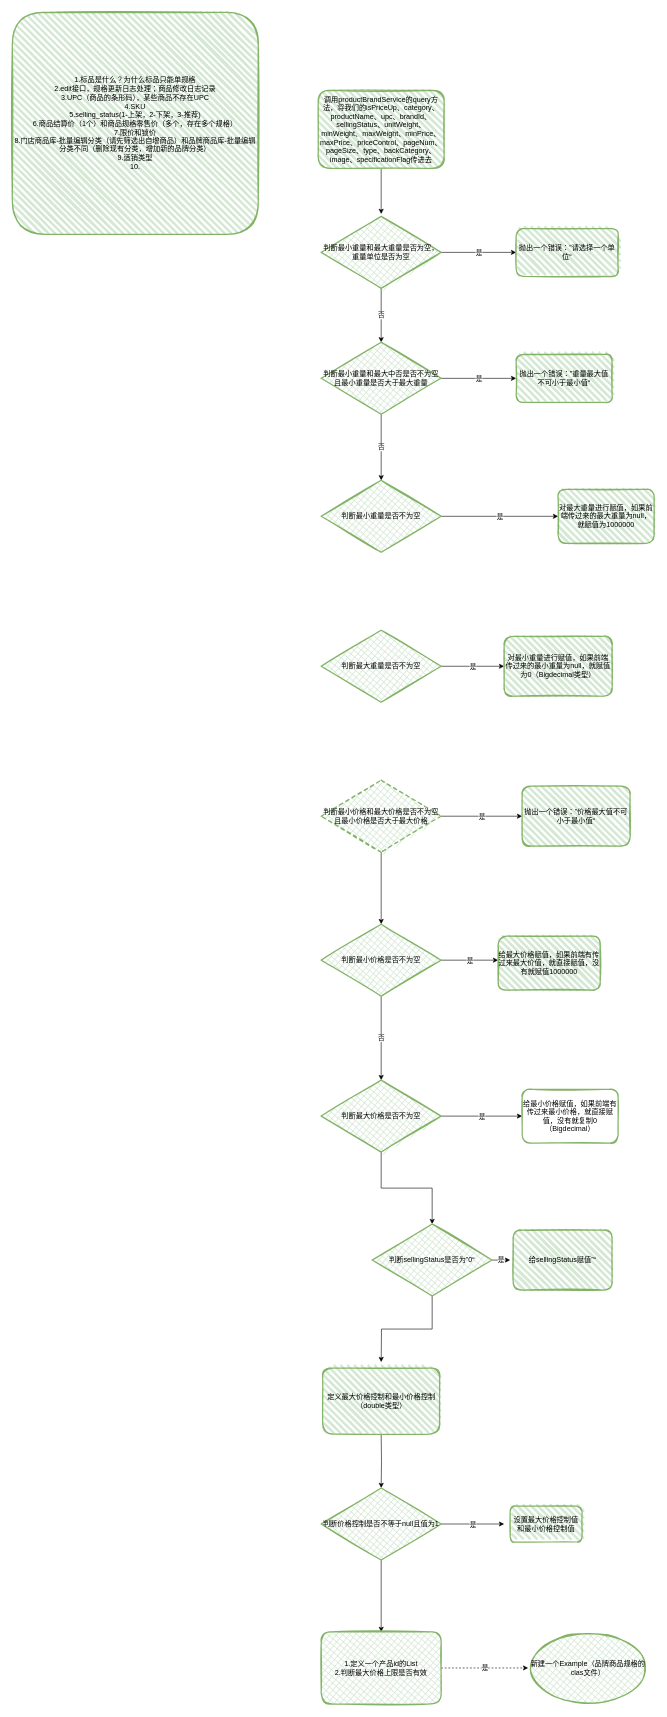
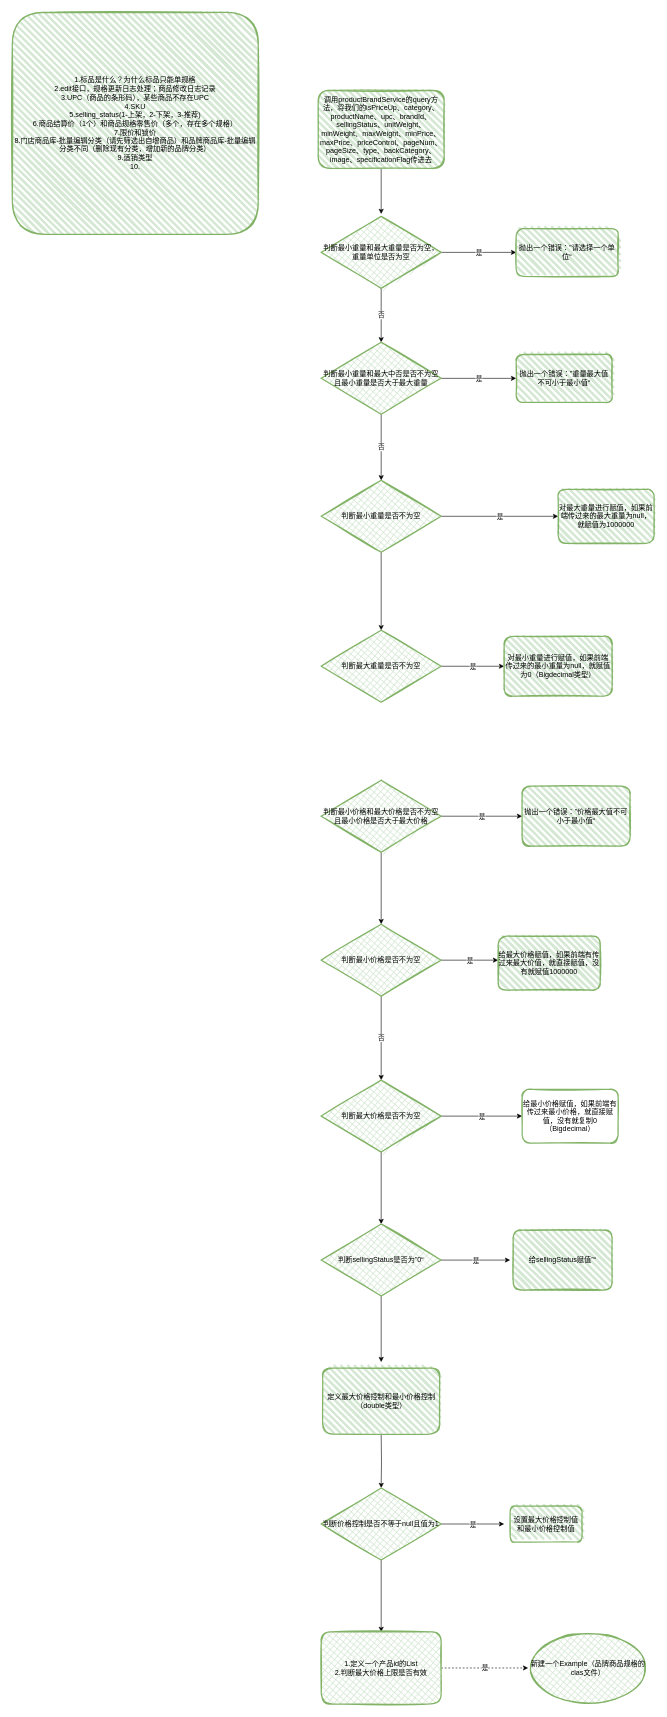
edge "判断最小重量是否不为空" -> "判断最大重量是否不为空": added
node "判断最小价格和最大价格是否不为空且最小价格是否大于最大价格": style dashed -> solid
node "判断sellingStatus是否为”0“": moved (432, 1260) -> (381, 1260)
